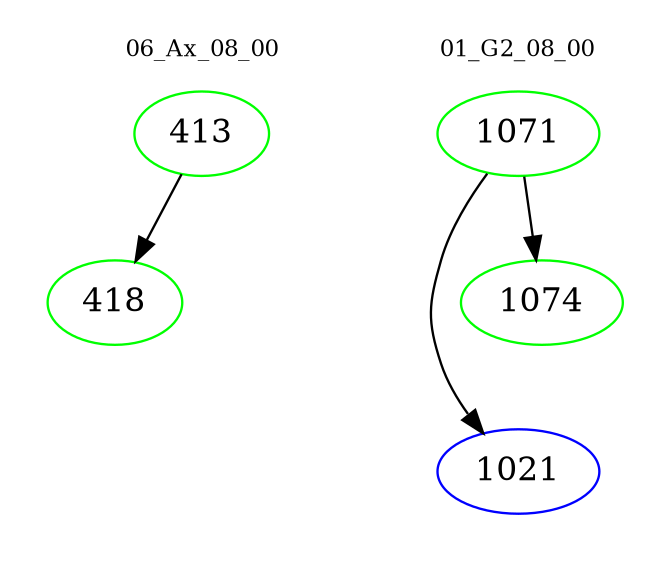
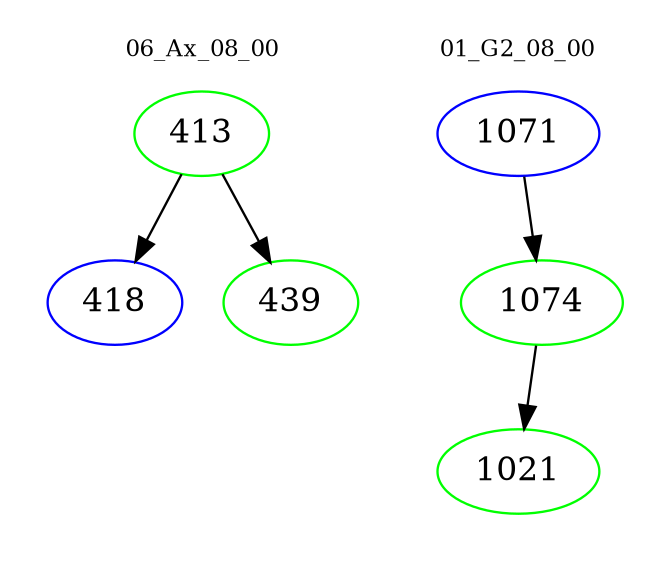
node "1071": color green -> blue
edge "1071" -> "1021": now "1074" -> "1021"
node "418": color green -> blue
node "439": added
node "1021": color blue -> green
